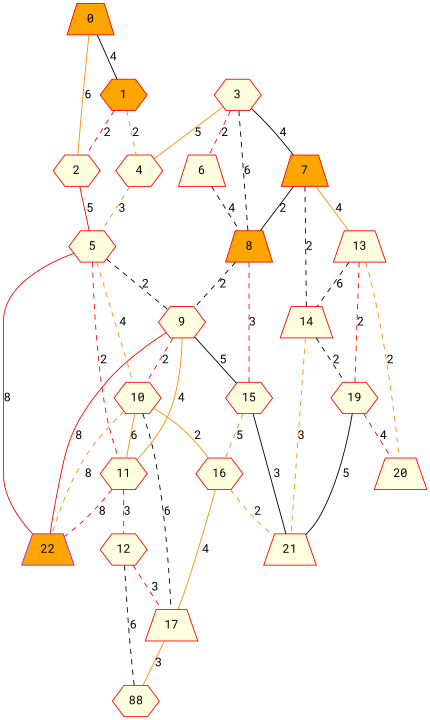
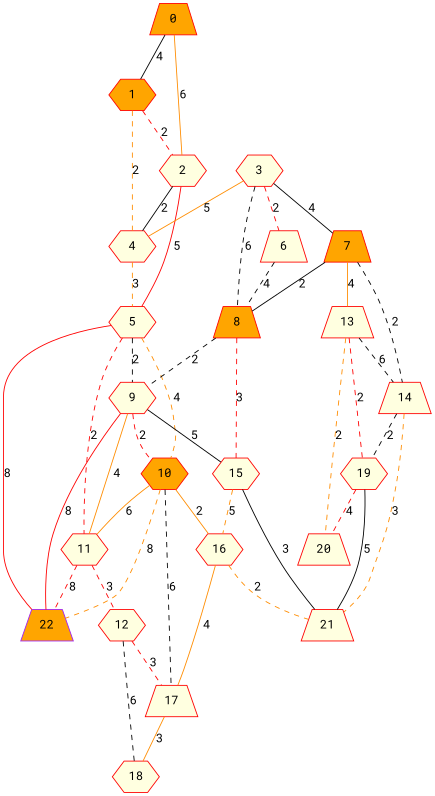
edge "2" -- "4": added, label "2"
node "10": fillcolor lightyellow -> orange
node "88": label "88" -> "18"
